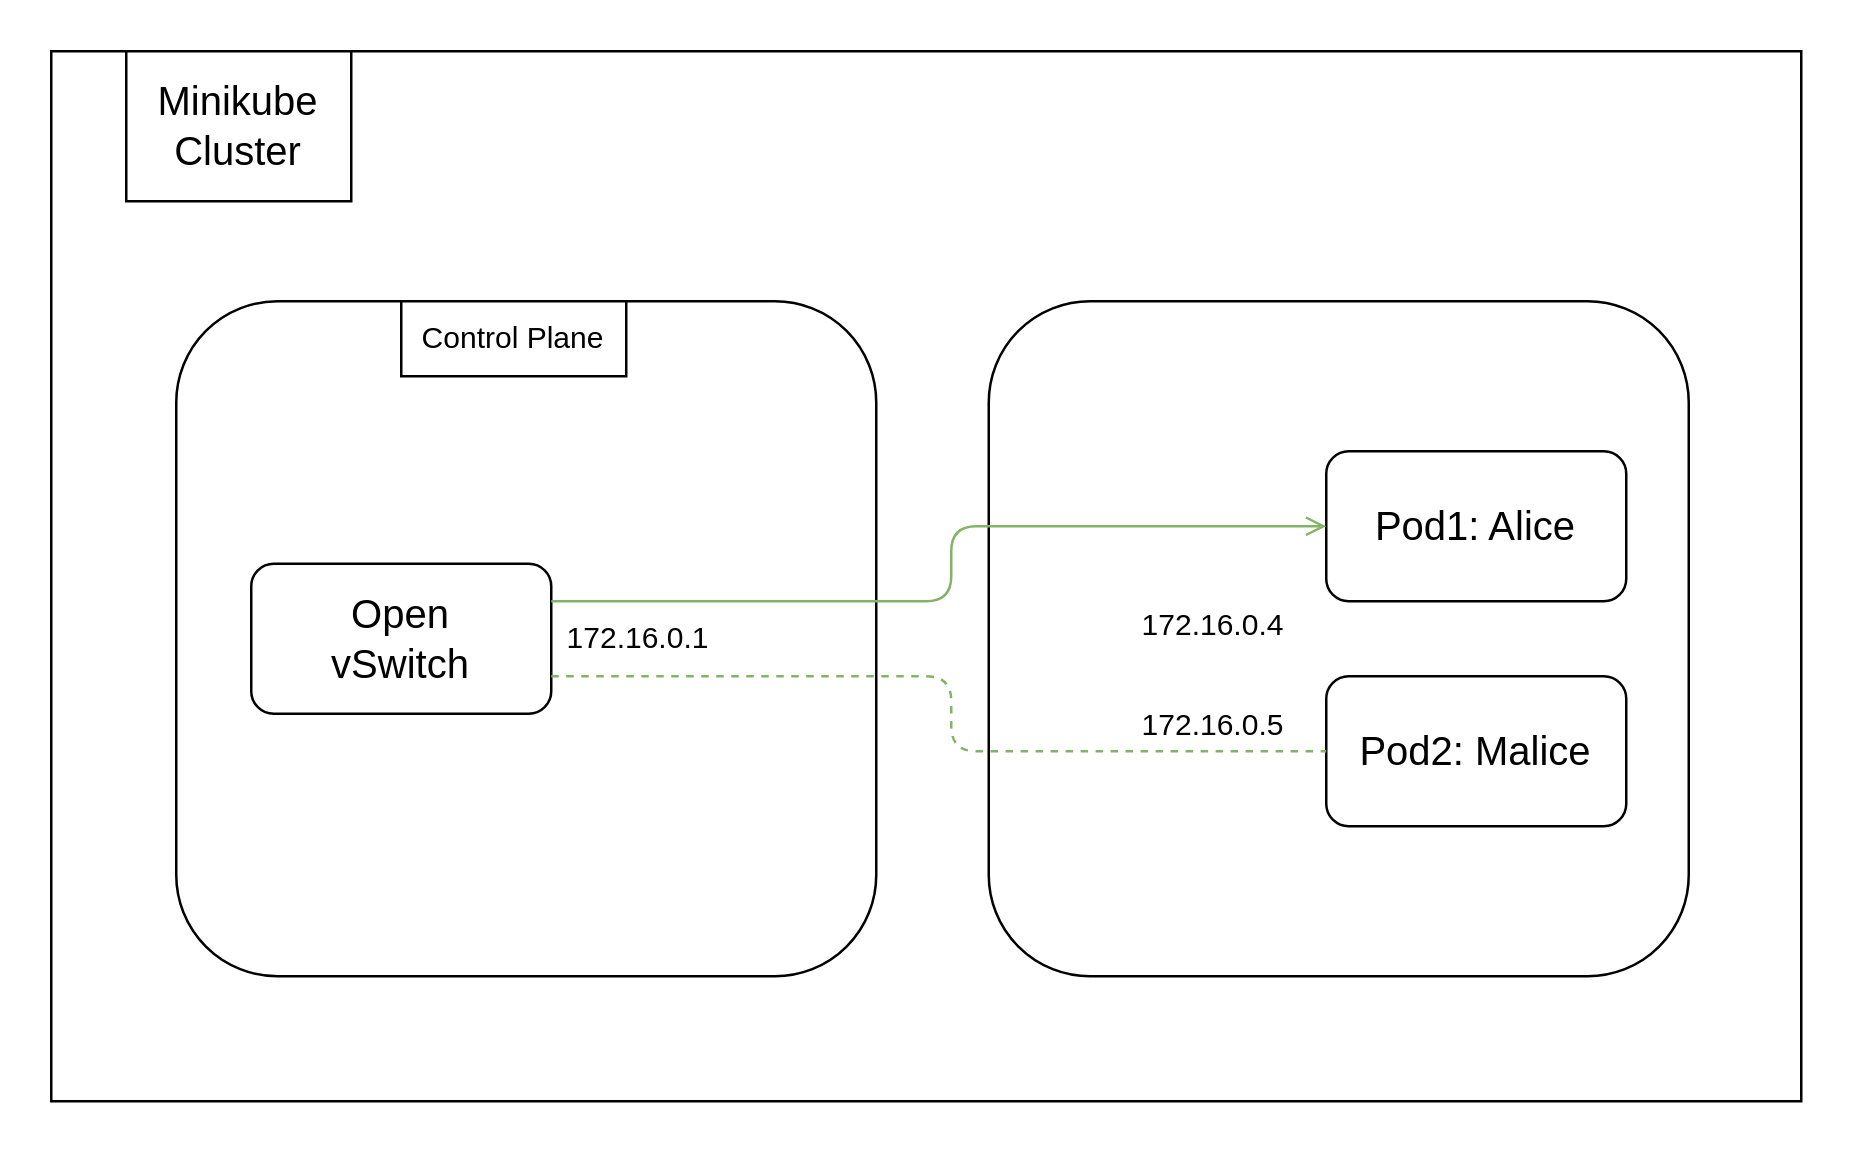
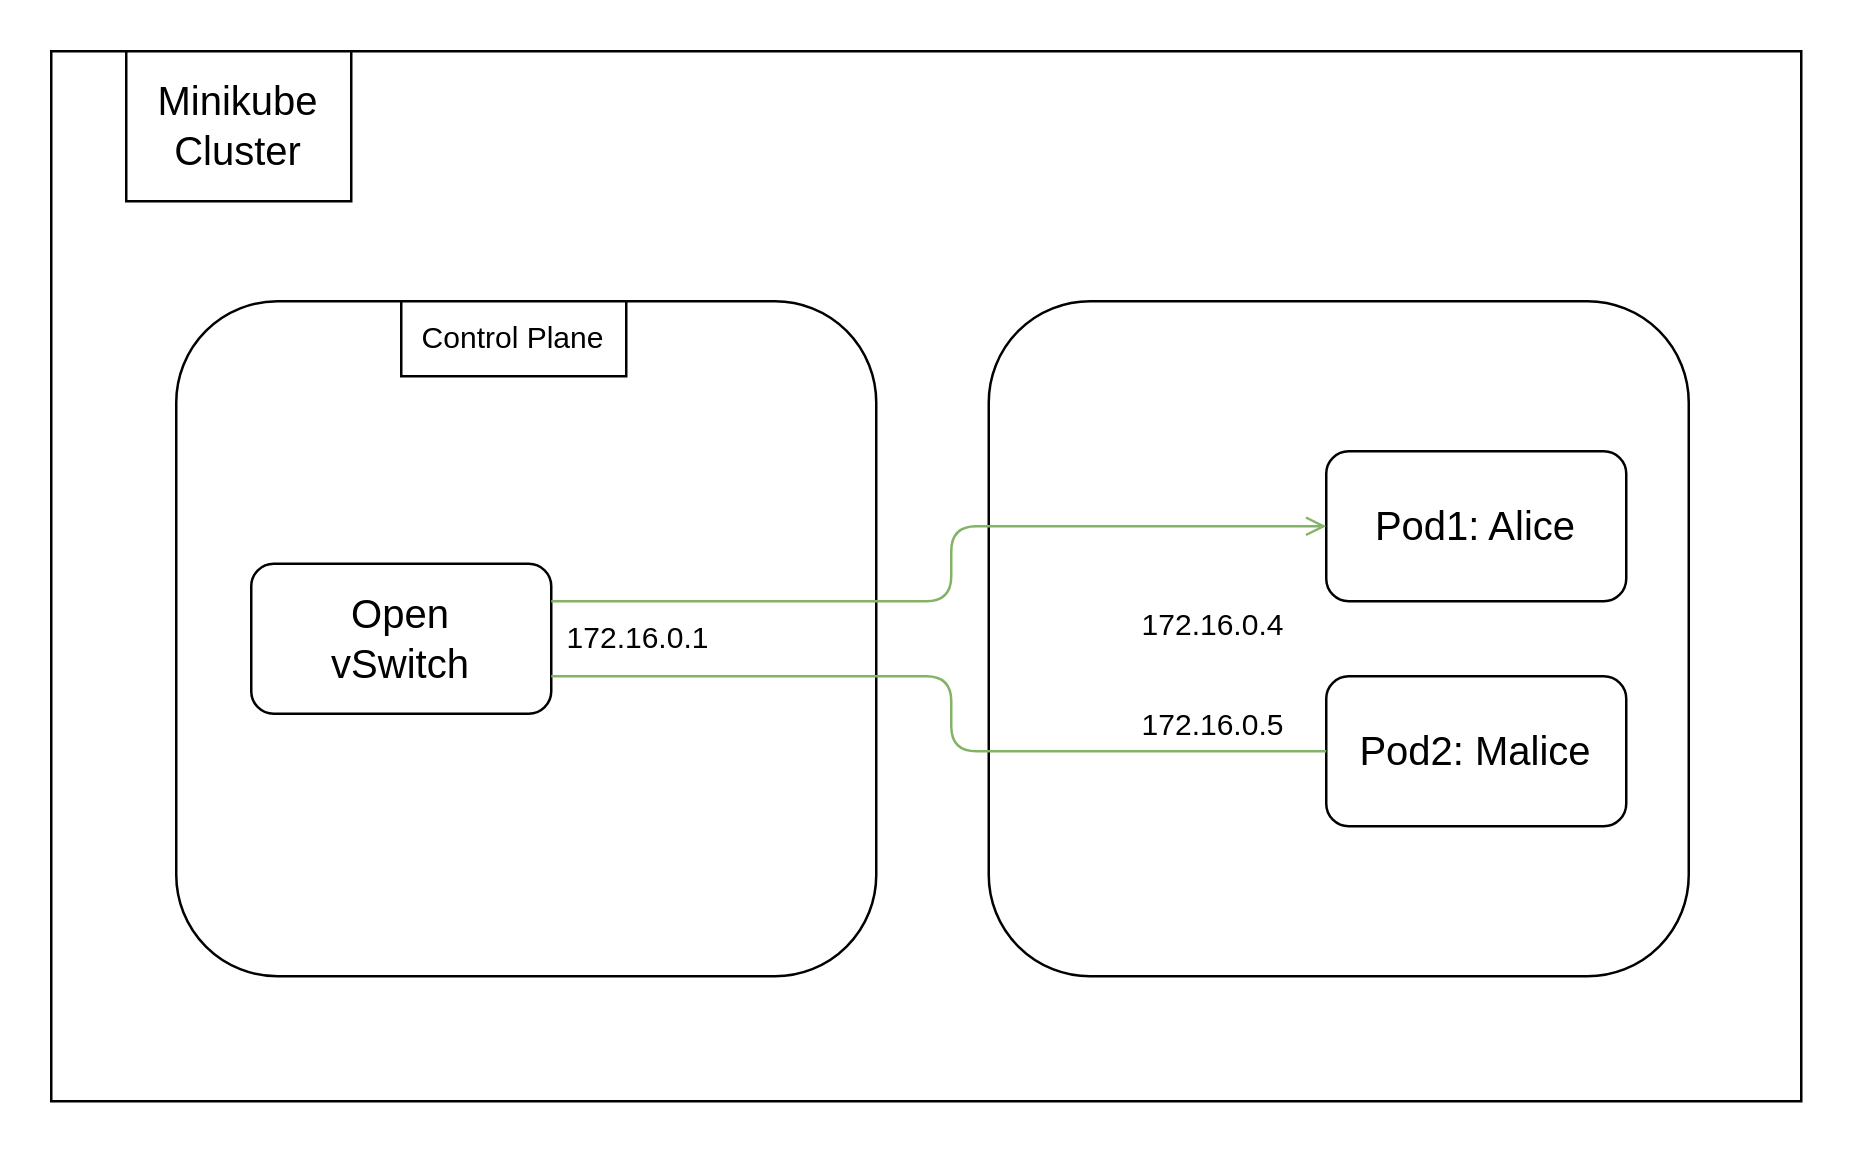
edge "Open vSwitch" -- "Pod2: Malice": style dashed -> solid
